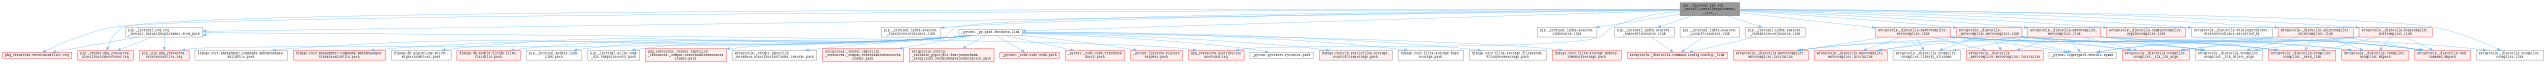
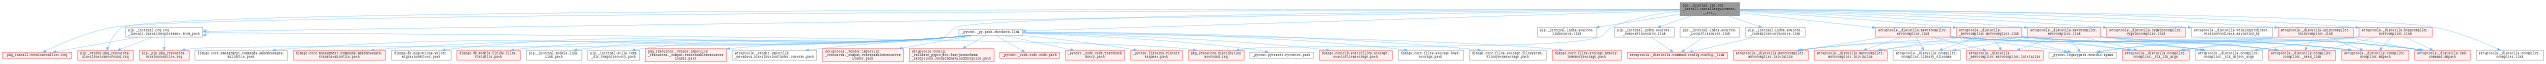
node "pip._internal.index.sources. _FlatDirectorySource.link": removed
edge "setuptools._distutils.msvccompiler. MSVCCompiler.link" -> "setuptools._distutils.ccompiler. CCompiler.link": now "setuptools._distutils.msvccompiler. MSVCCompiler.link" -> "setuptools._distutils.ccompiler. CCompiler.mkpath"
edge "setuptools._distutils.unixccompiler. UnixCCompiler.link" -> "setuptools._distutils.ccompiler. CCompiler._fix_object_args": removed
node "pkg_resources.VersionConflict.req": label "pkg_resources.VersionConflict.req" -> "pkg_install.VersionConflict.req"
node "django.contrib.staticfiles.storage. StaticFilesStorage.path": color grey40 -> red
